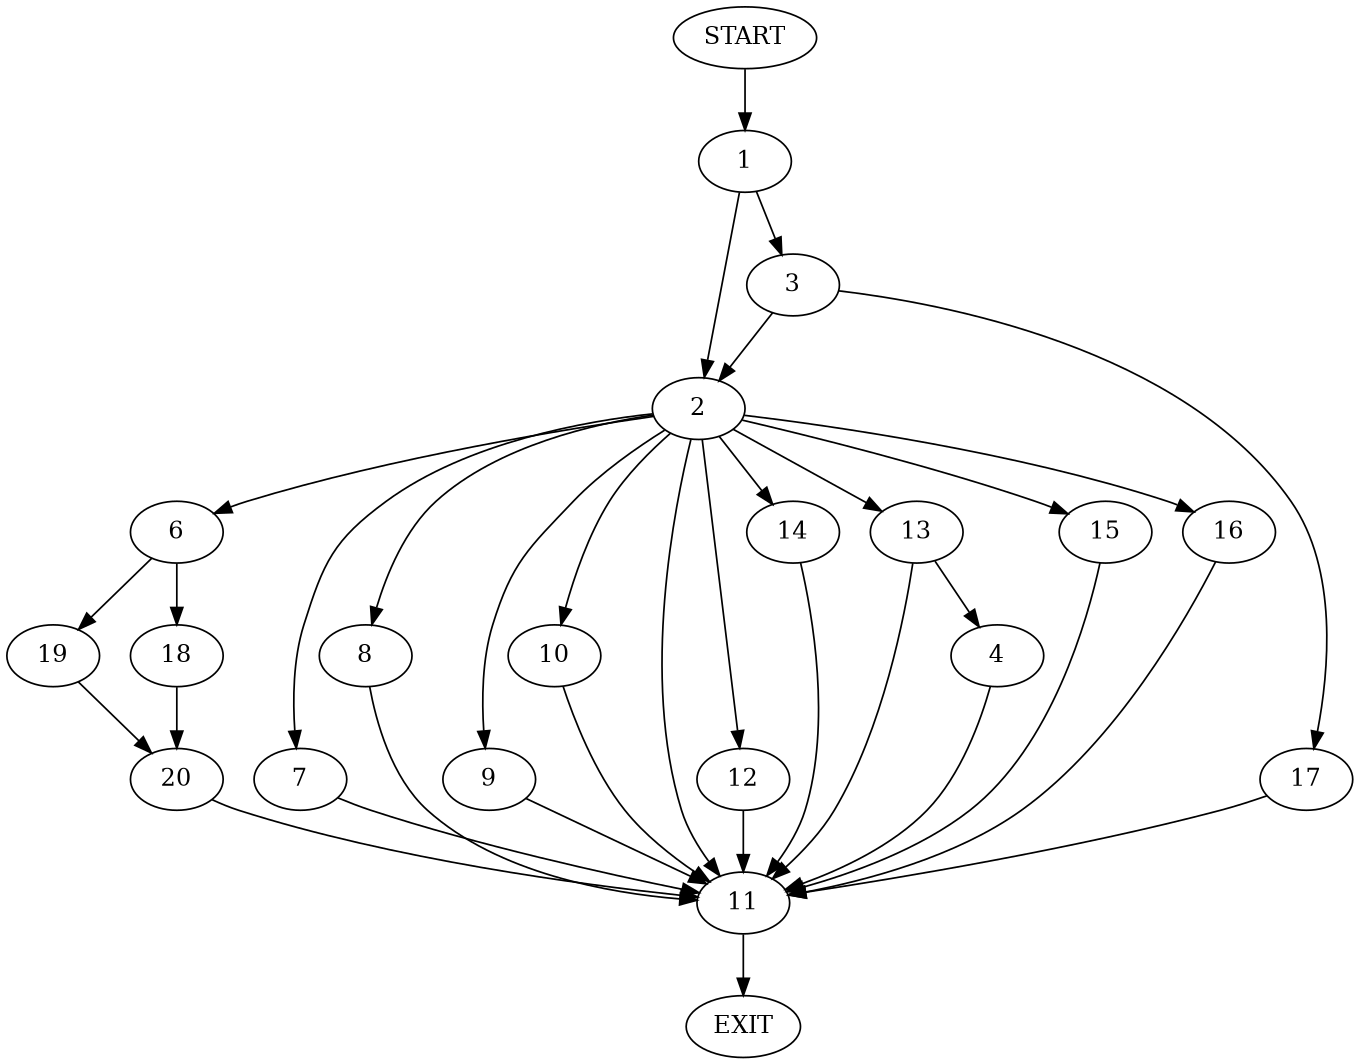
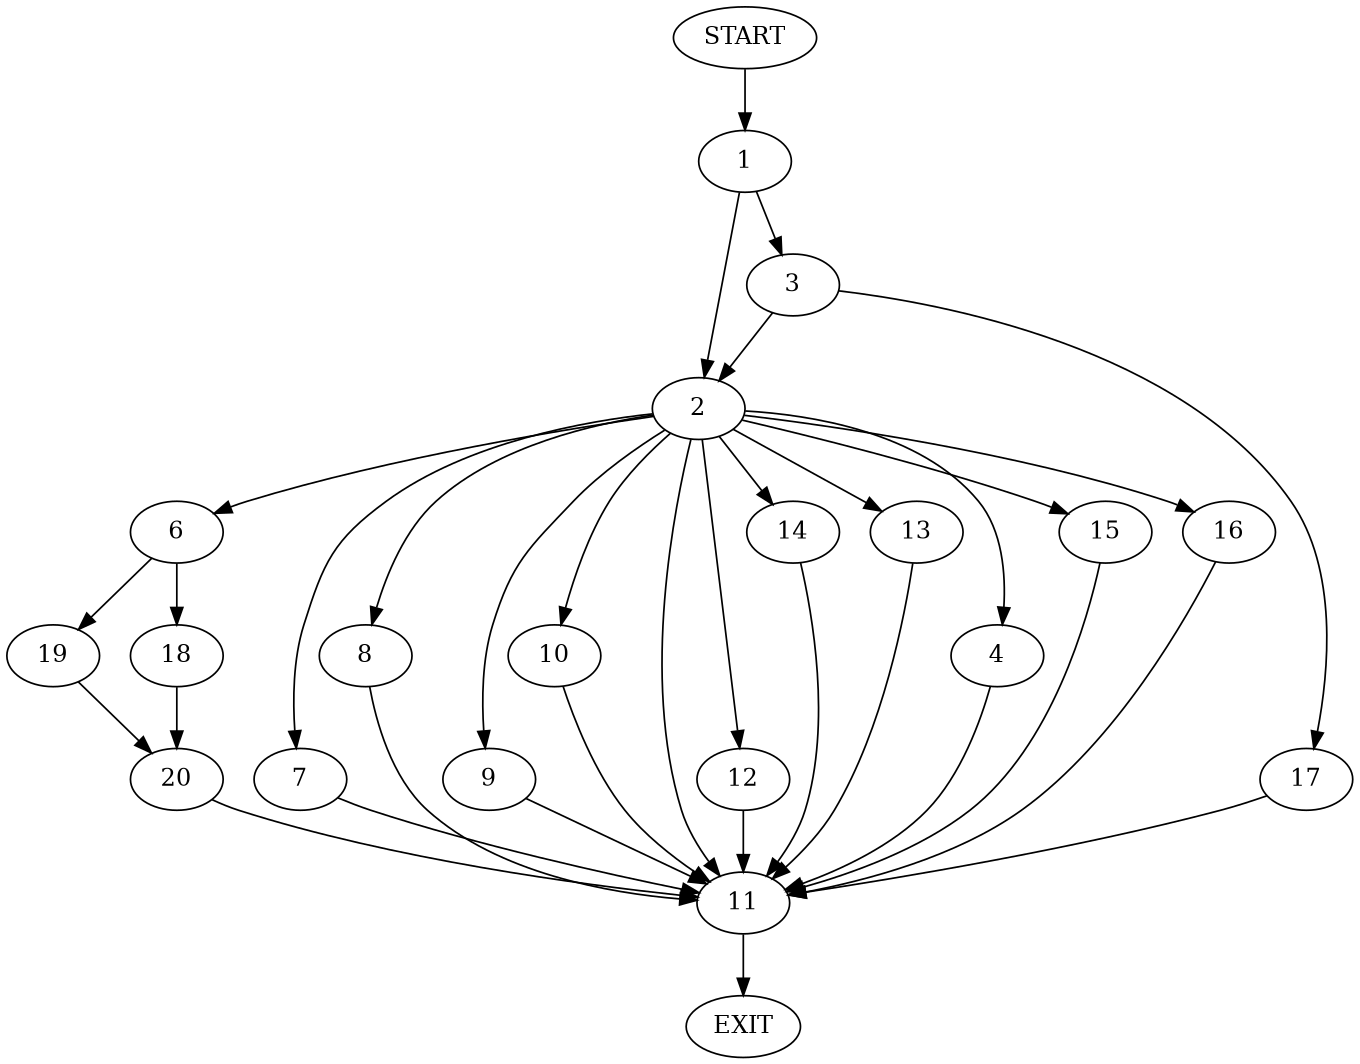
edge "13" -> "4": now "2" -> "4"
